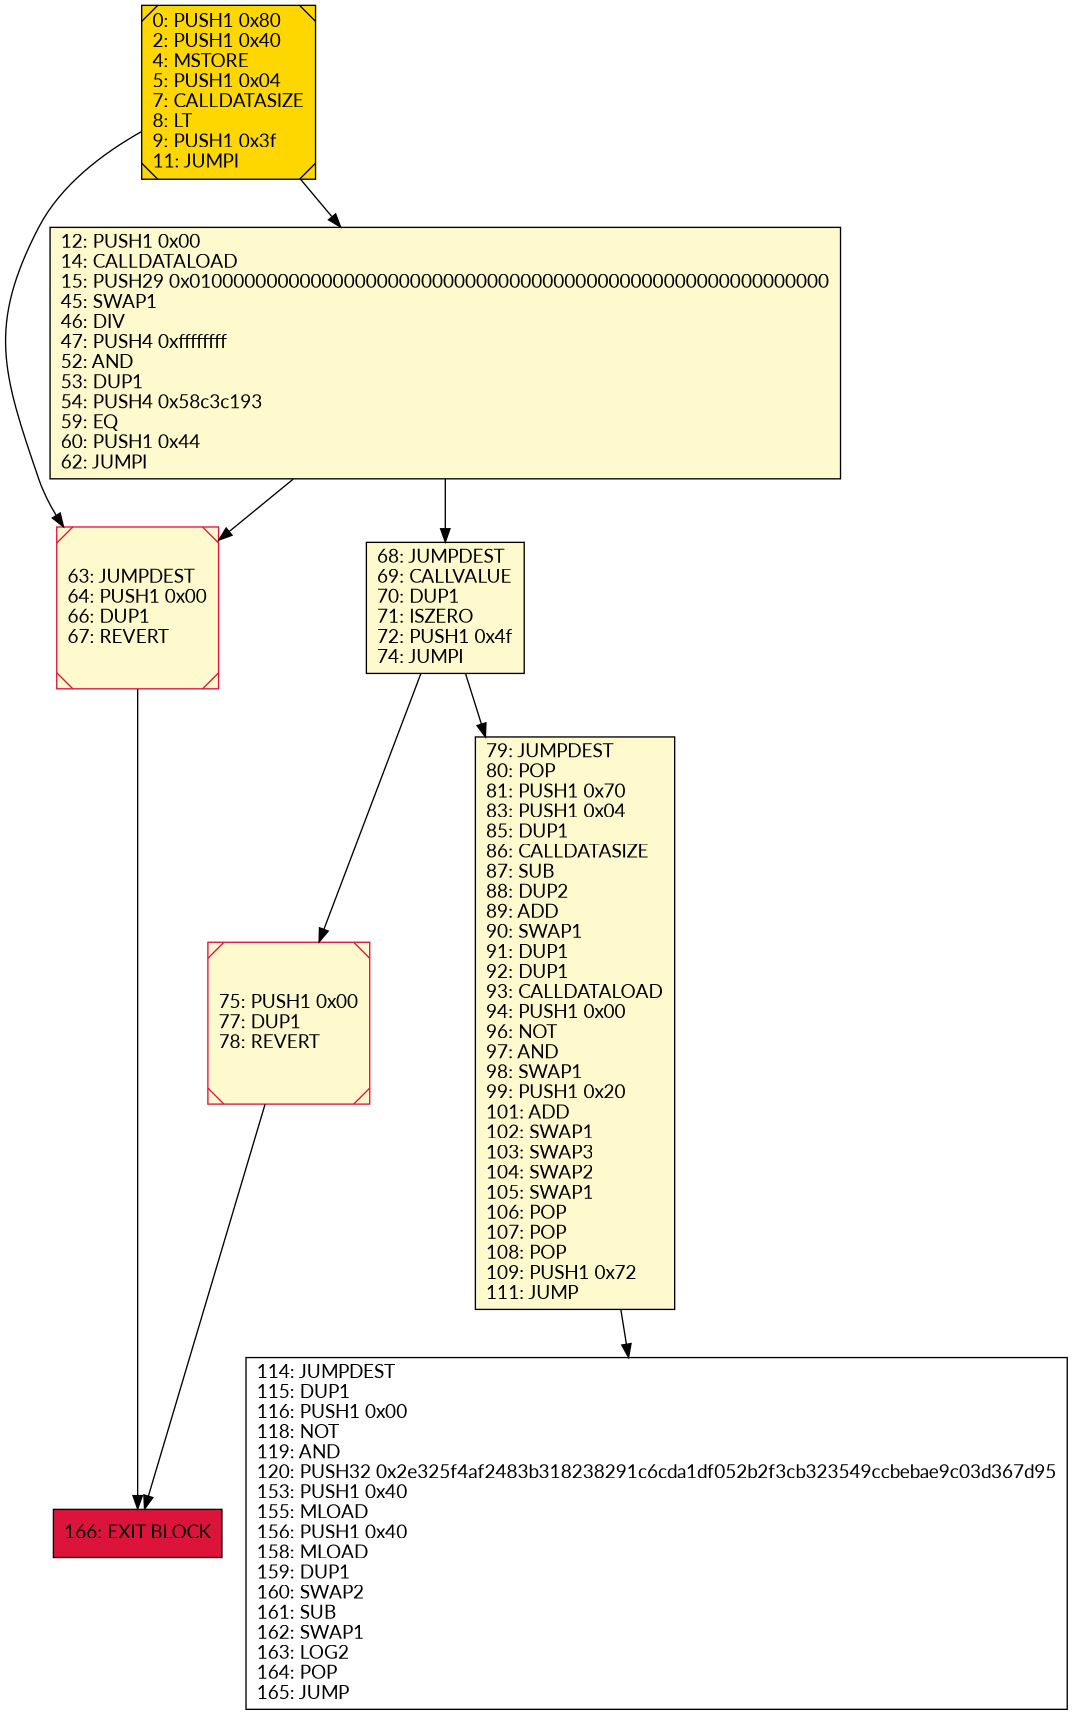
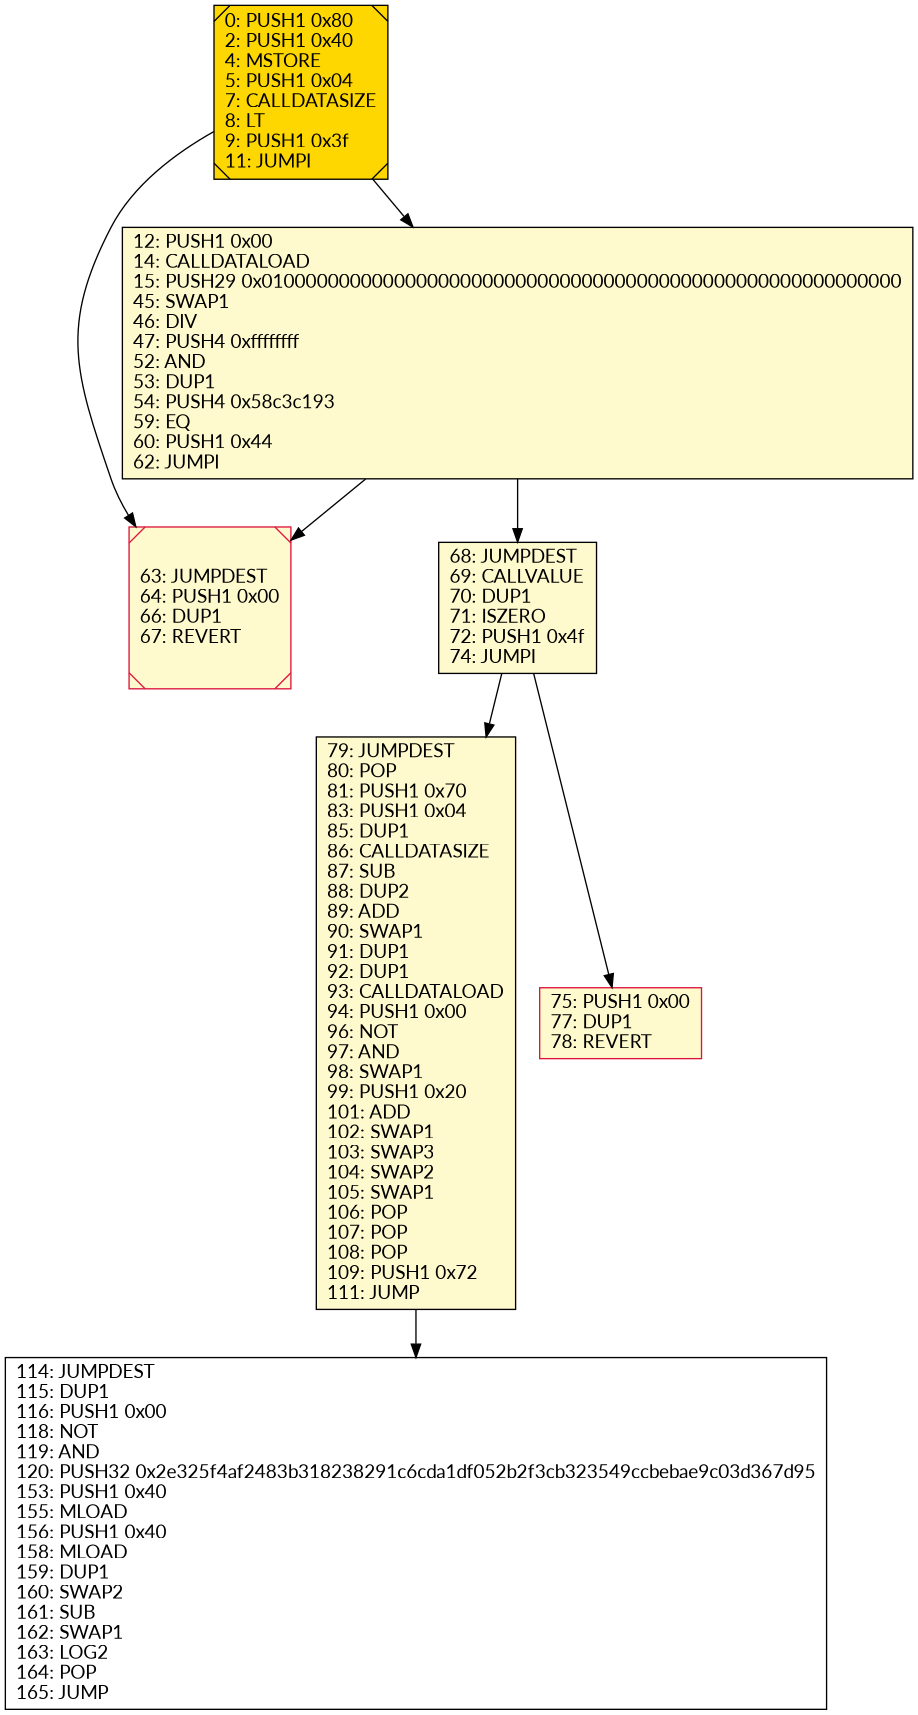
node "75: PUSH1 0x00 77: DUP1 78: REVERT": shape Msquare -> box
node "166: EXIT BLOCK": removed
